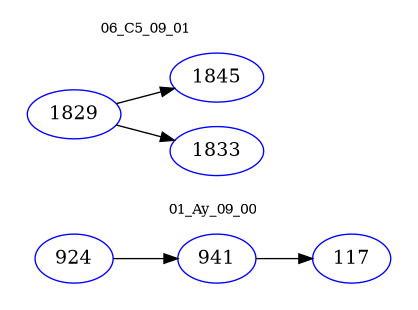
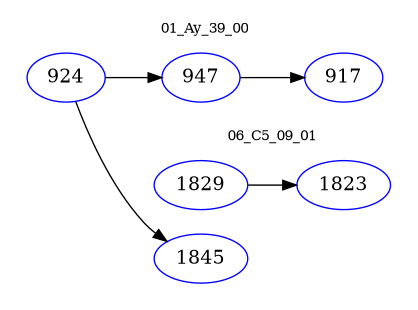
edge "1829" -> "1845": now "924" -> "1845"
node "1833": label "1833" -> "1823"
cluster "01_Ay_09_00": label "01_Ay_09_00" -> "01_Ay_39_00"
node "941": label "941" -> "947"
node "117": label "117" -> "917"
